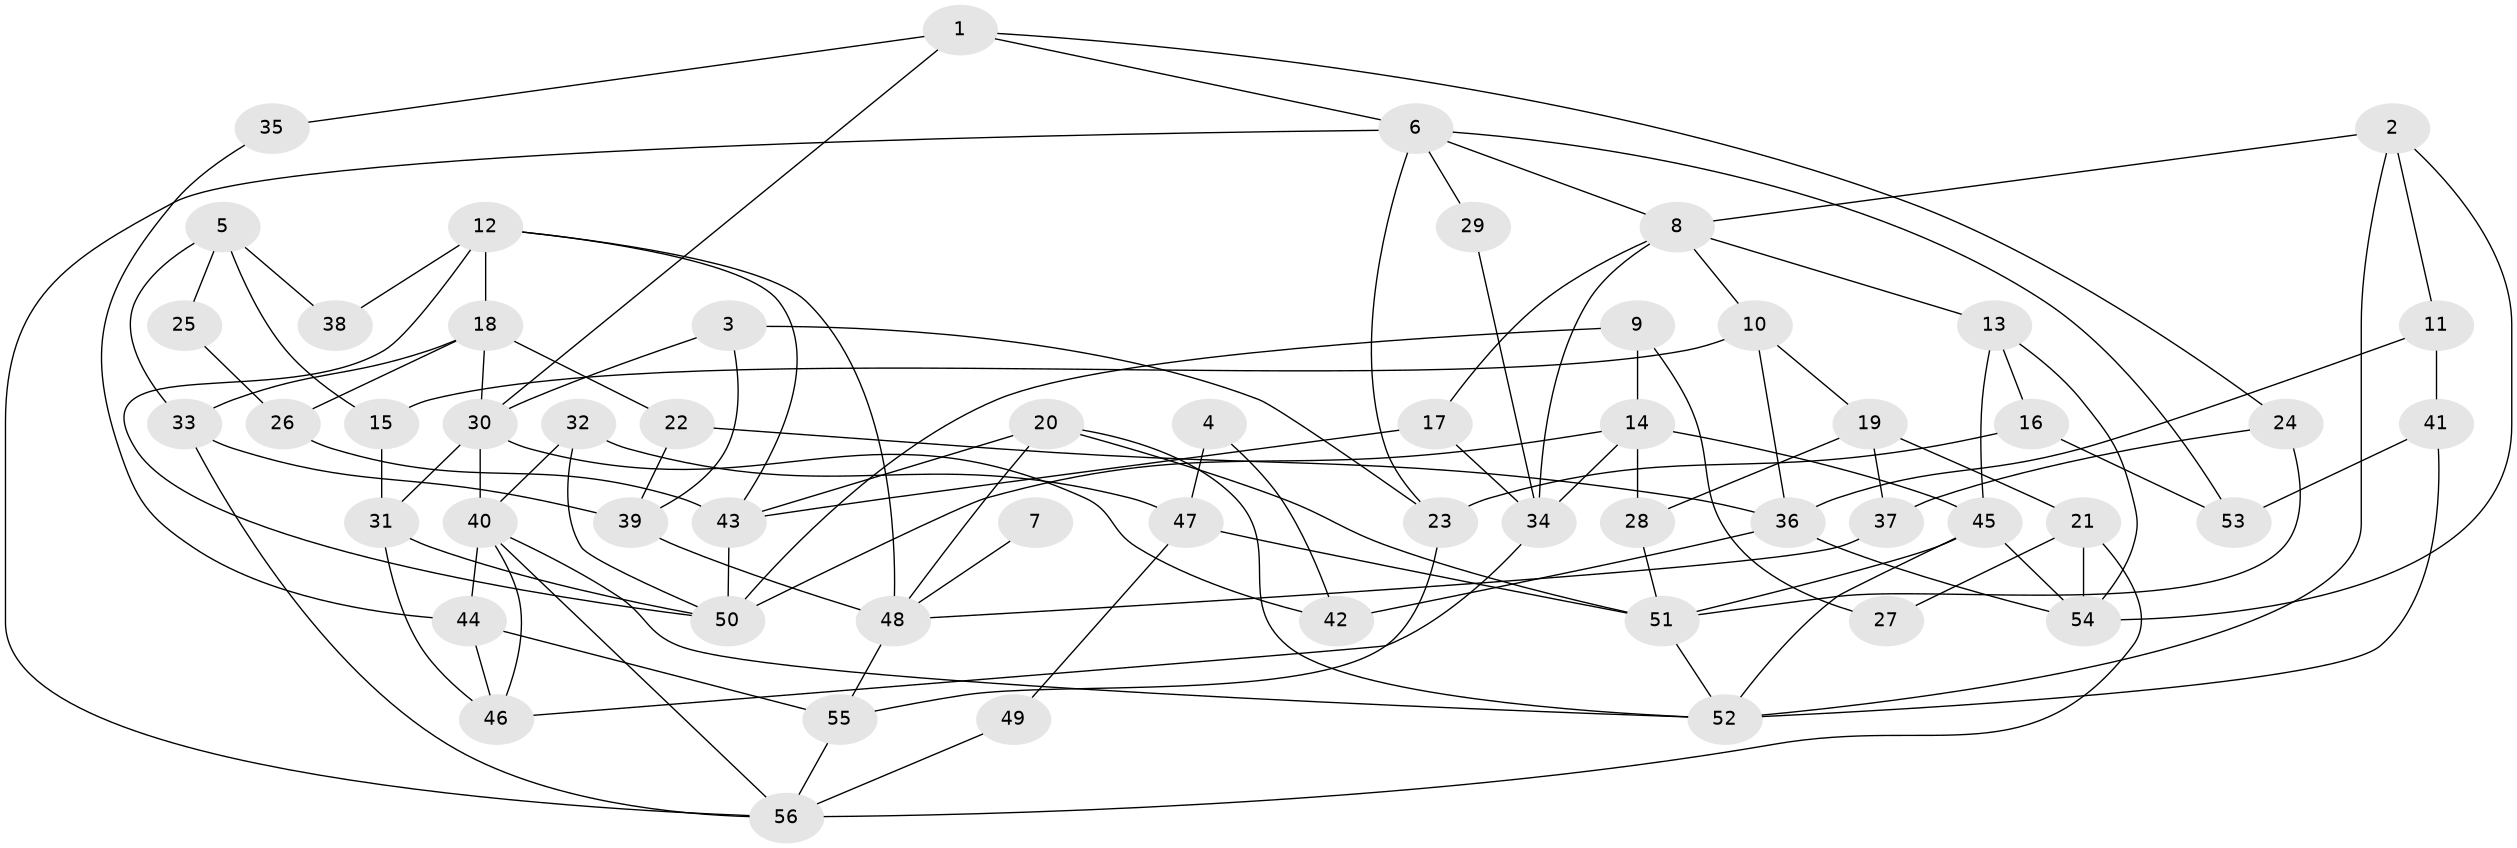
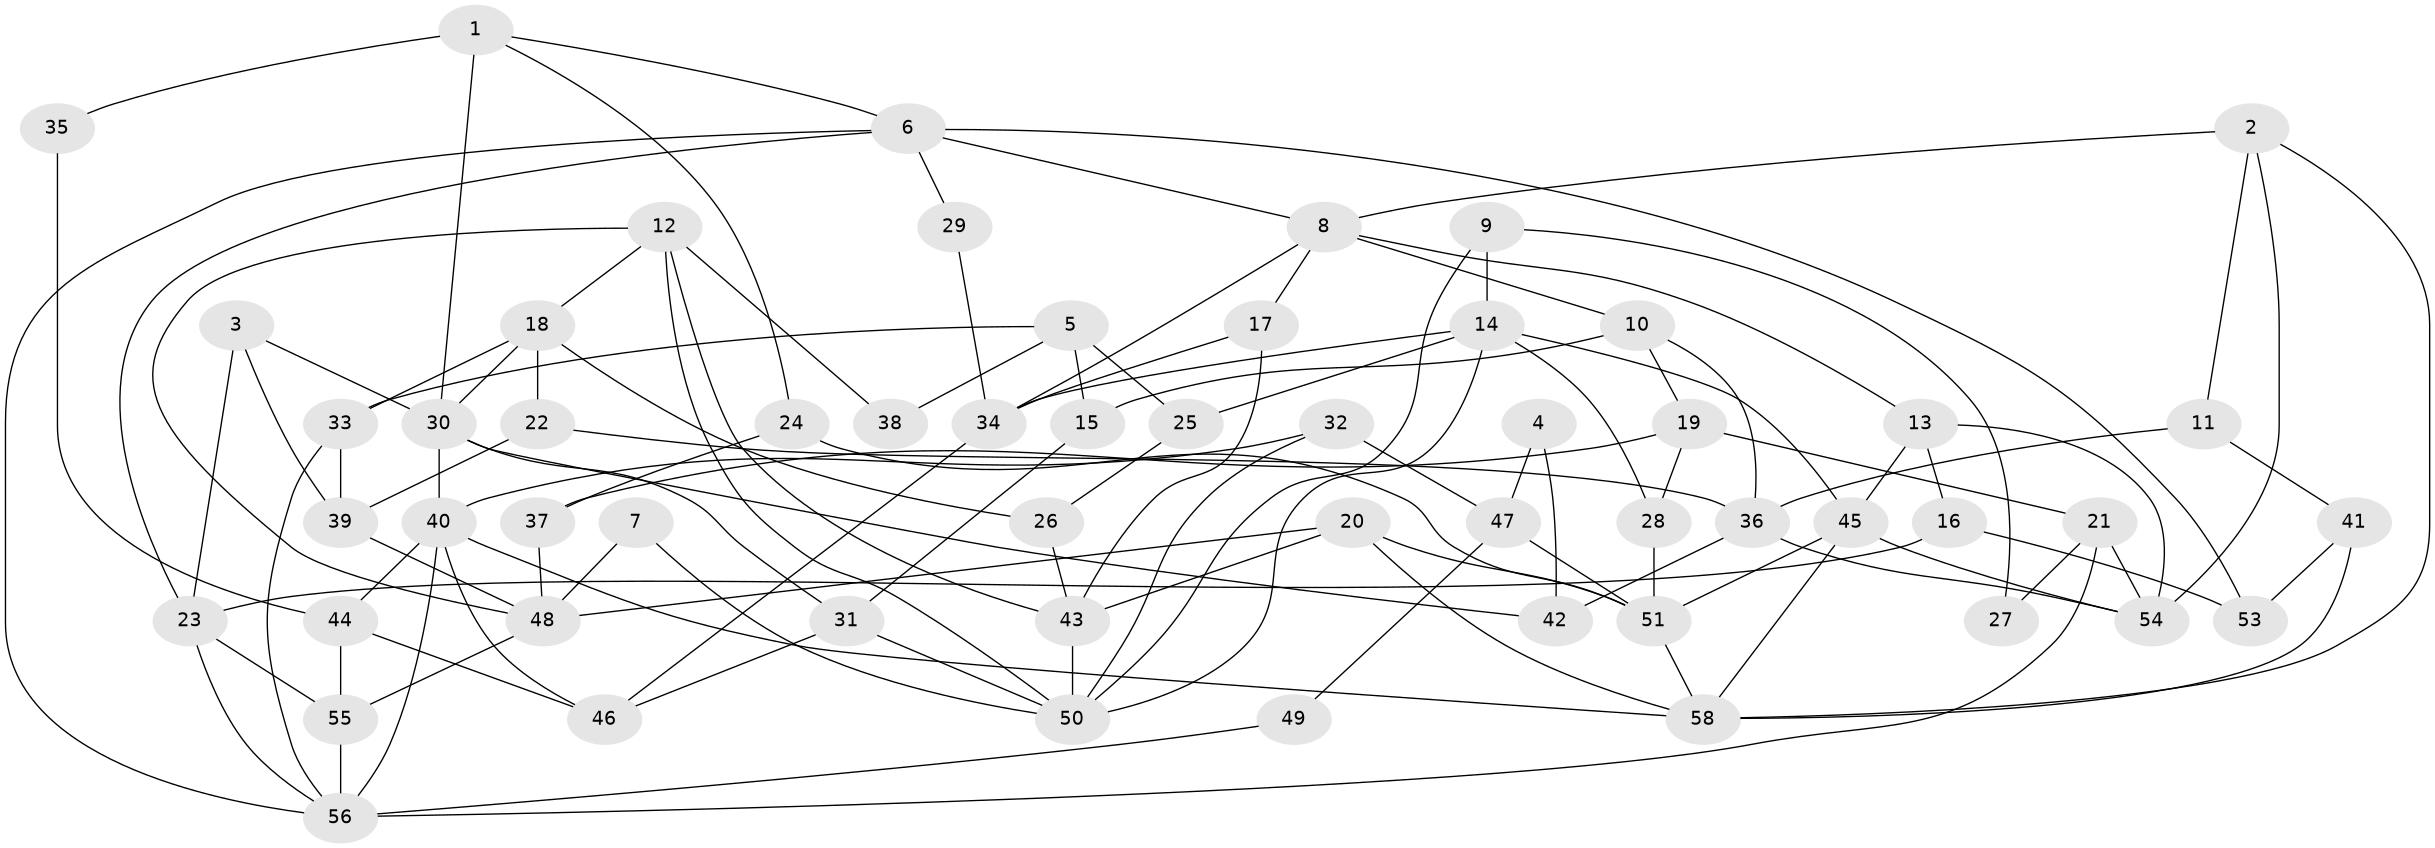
edge "14" -- "25": added
edge "7" -- "50": added
node "52": label "52" -> "58"
edge "23" -- "56": added
